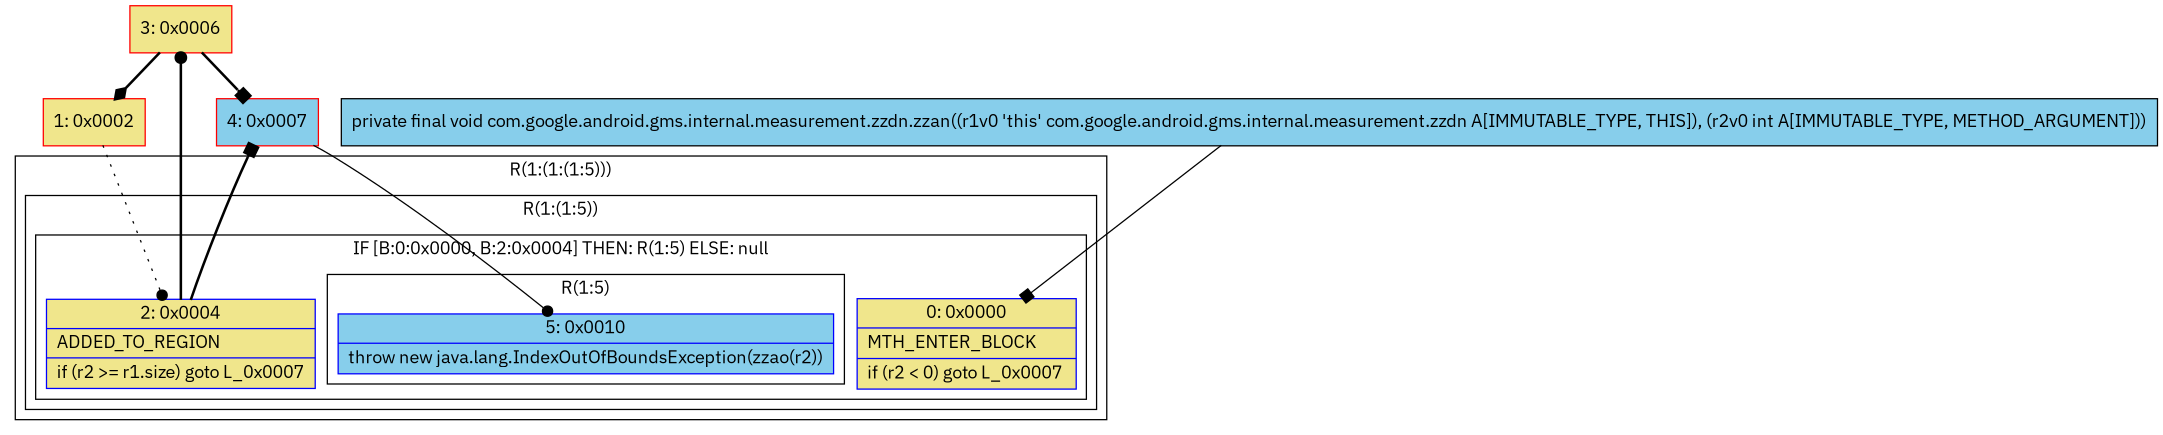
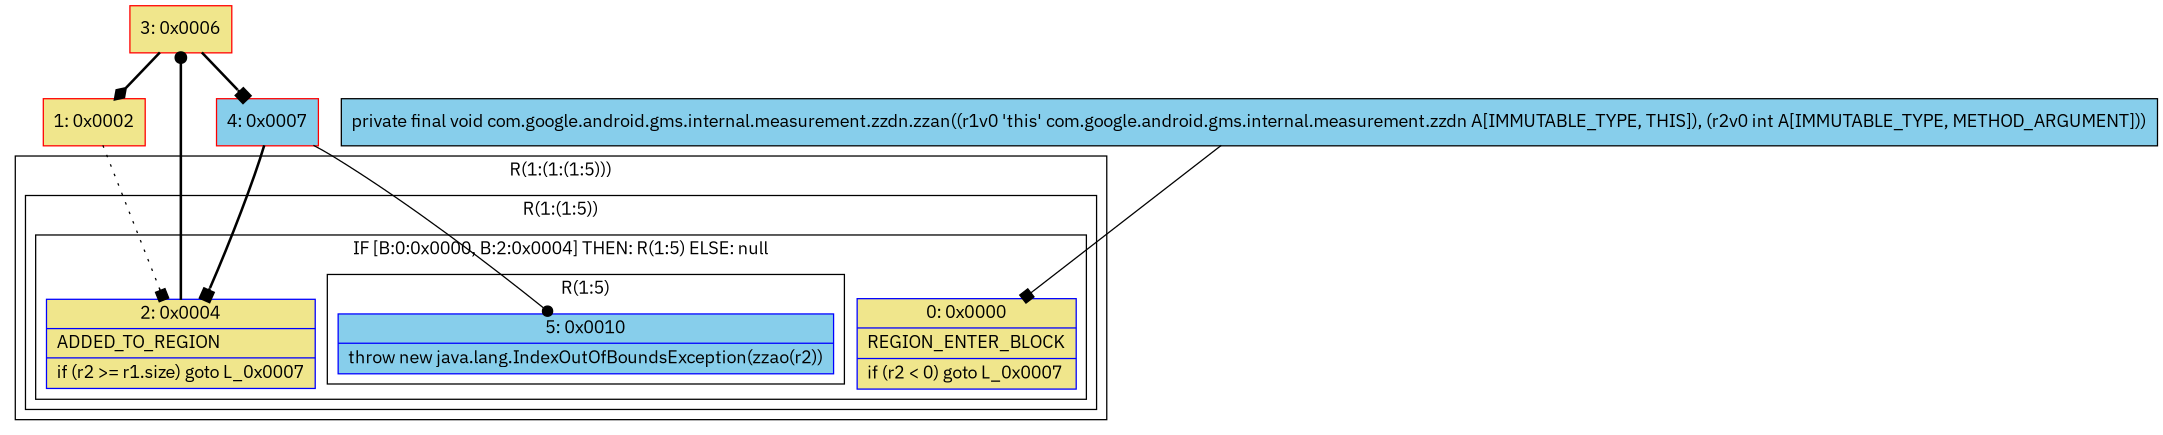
edge "1: 0x0002" -> "2: 0x0004": arrowhead dot -> box
edge "2: 0x0004" -> "4: 0x0007": reversed
node "0: 0x0000": text "MTH_ENTER_BLOCK" -> "REGION_ENTER_BLOCK"
